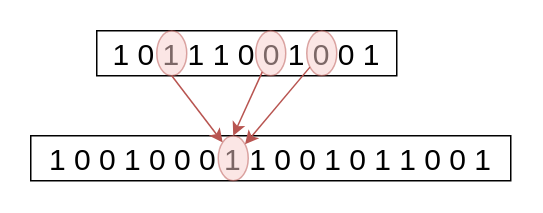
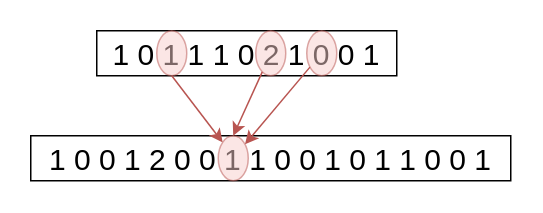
node "1 0 1 1 1 0 0 1 0 0 1": label "1 0 1 1 1 0 0 1 0 0 1" -> "1 0 1 1 1 0 2 1 0 0 1"
node "1 0 0 1 0 0 0 1 1 0 0 1 0 1 1 0 0 1": label "1 0 0 1 0 0 0 1 1 0 0 1 0 1 1 0 0 1" -> "1 0 0 1 2 0 0 1 1 0 0 1 0 1 1 0 0 1"
